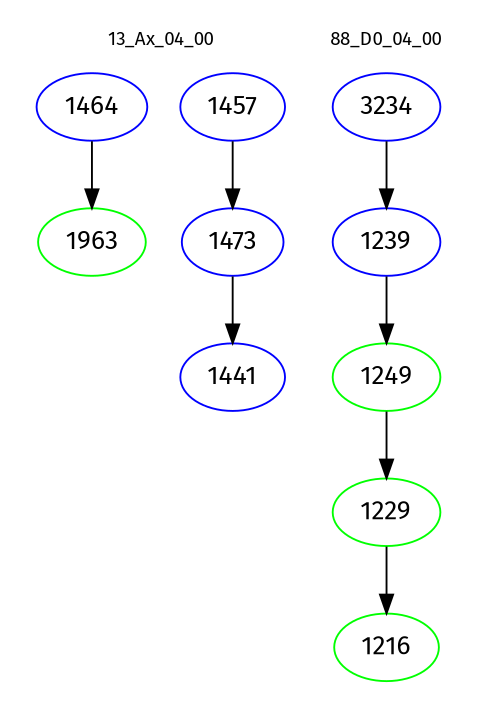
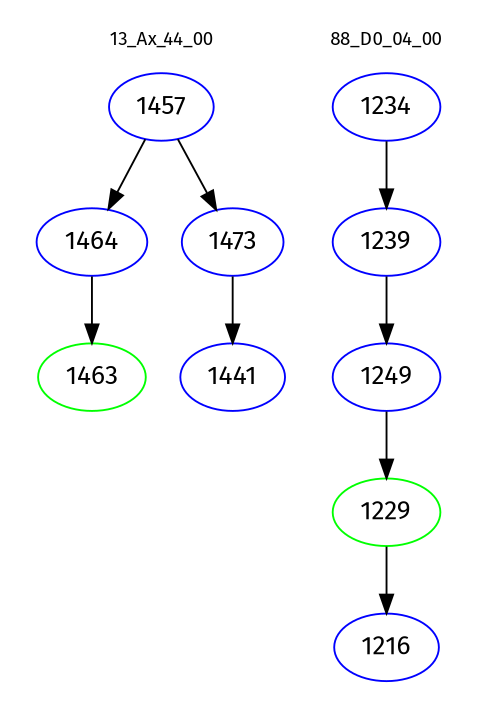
cluster "13_Ax_04_00": label "13_Ax_04_00" -> "13_Ax_44_00"
node "3234": label "3234" -> "1234"
edge "1457" -> "1464": added
node "1963": label "1963" -> "1463"
node "1249": color green -> blue
node "1216": color green -> blue
